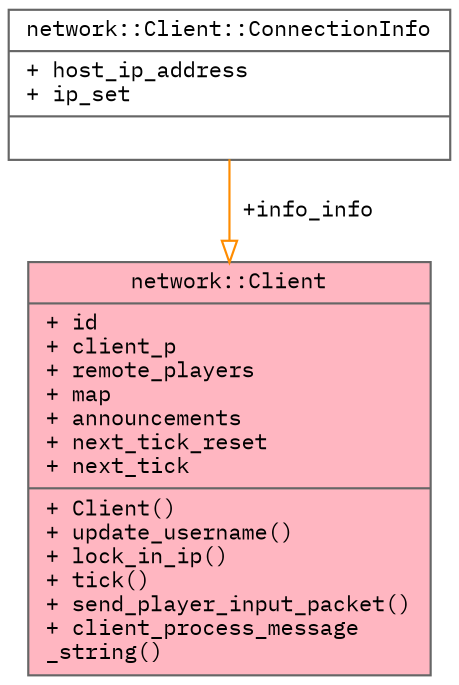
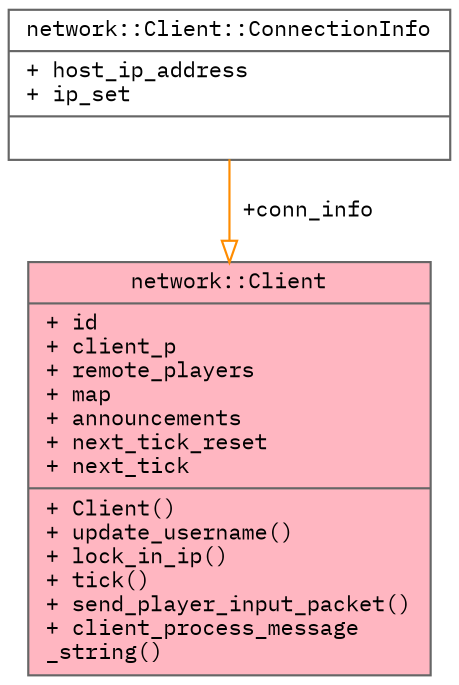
edge "network::Client::ConnectionInfo" -> "network::Client": label " +info_info" -> " +conn_info"
